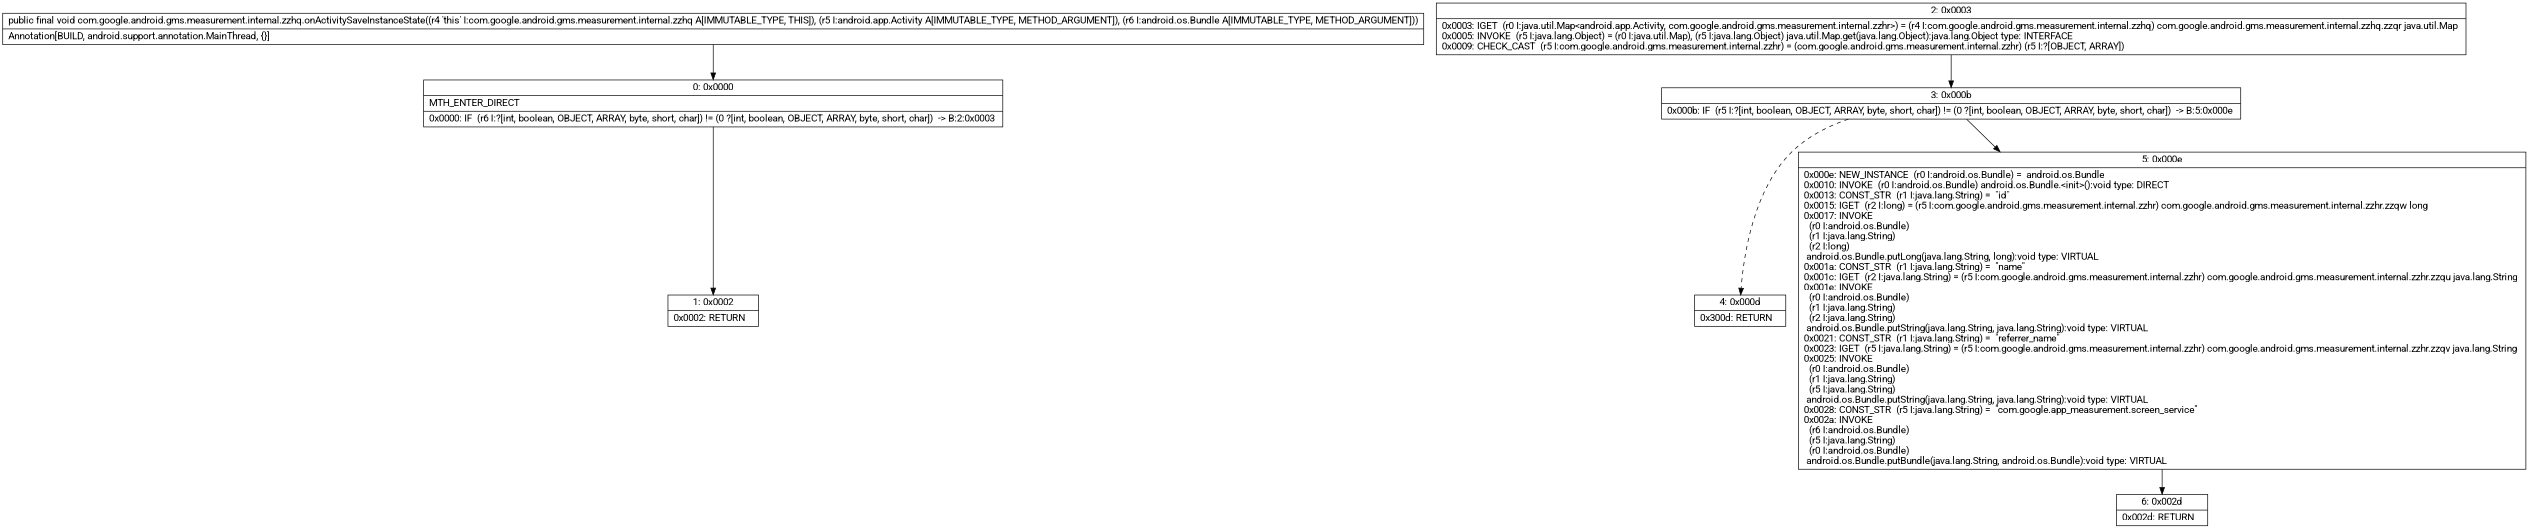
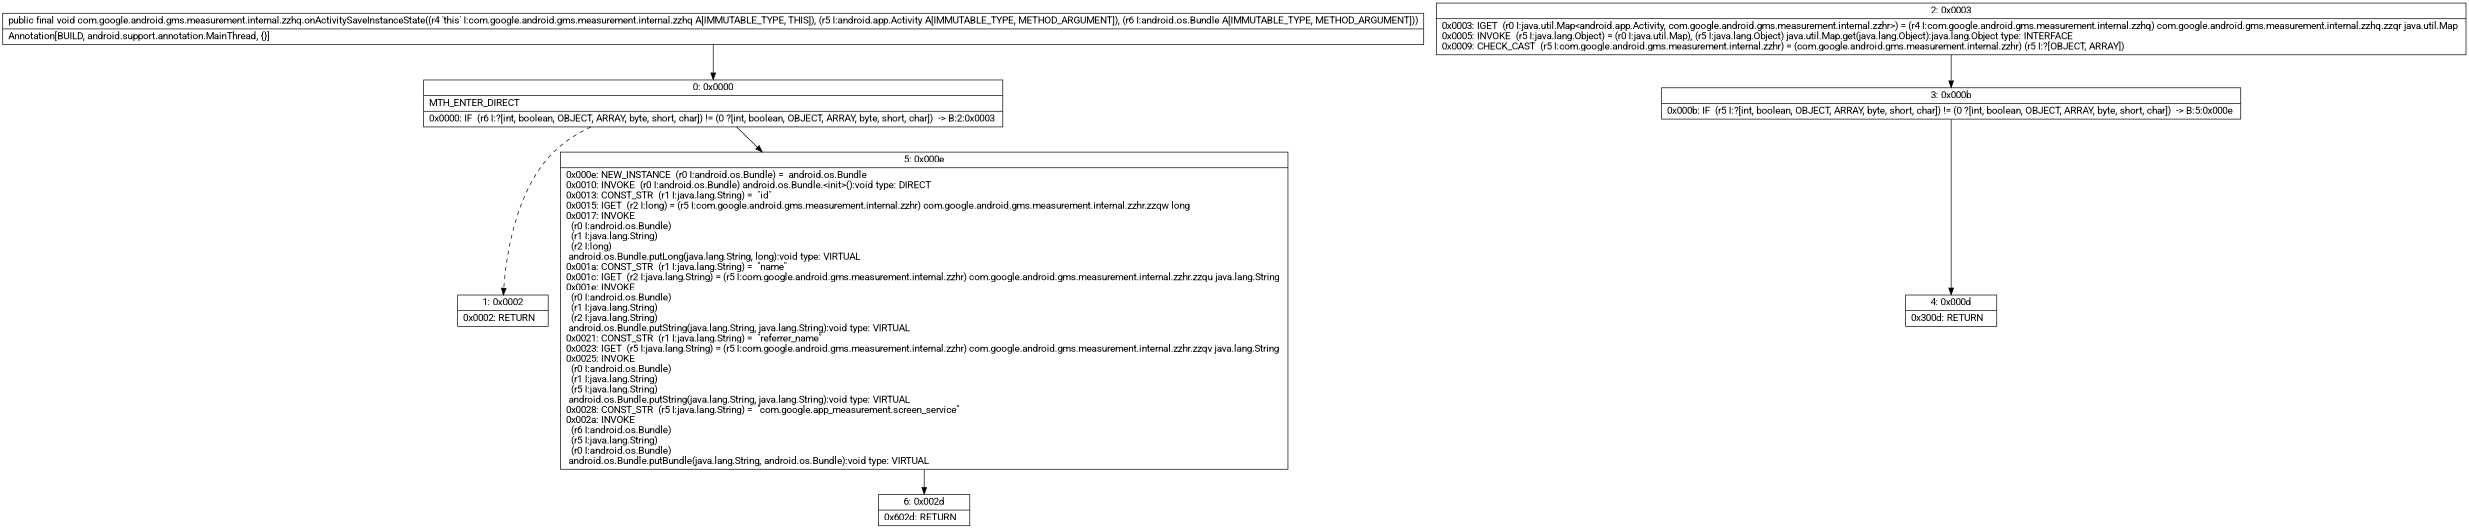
edge "3: 0x000b" -> "5: 0x000e": now "0: 0x0000" -> "5: 0x000e"
edge "3: 0x000b" -> "4: 0x000d": style dashed -> solid
edge "0: 0x0000" -> "1: 0x0002": style solid -> dashed
node "6: 0x002d": text "0x002d: RETURN" -> "0x602d: RETURN"
